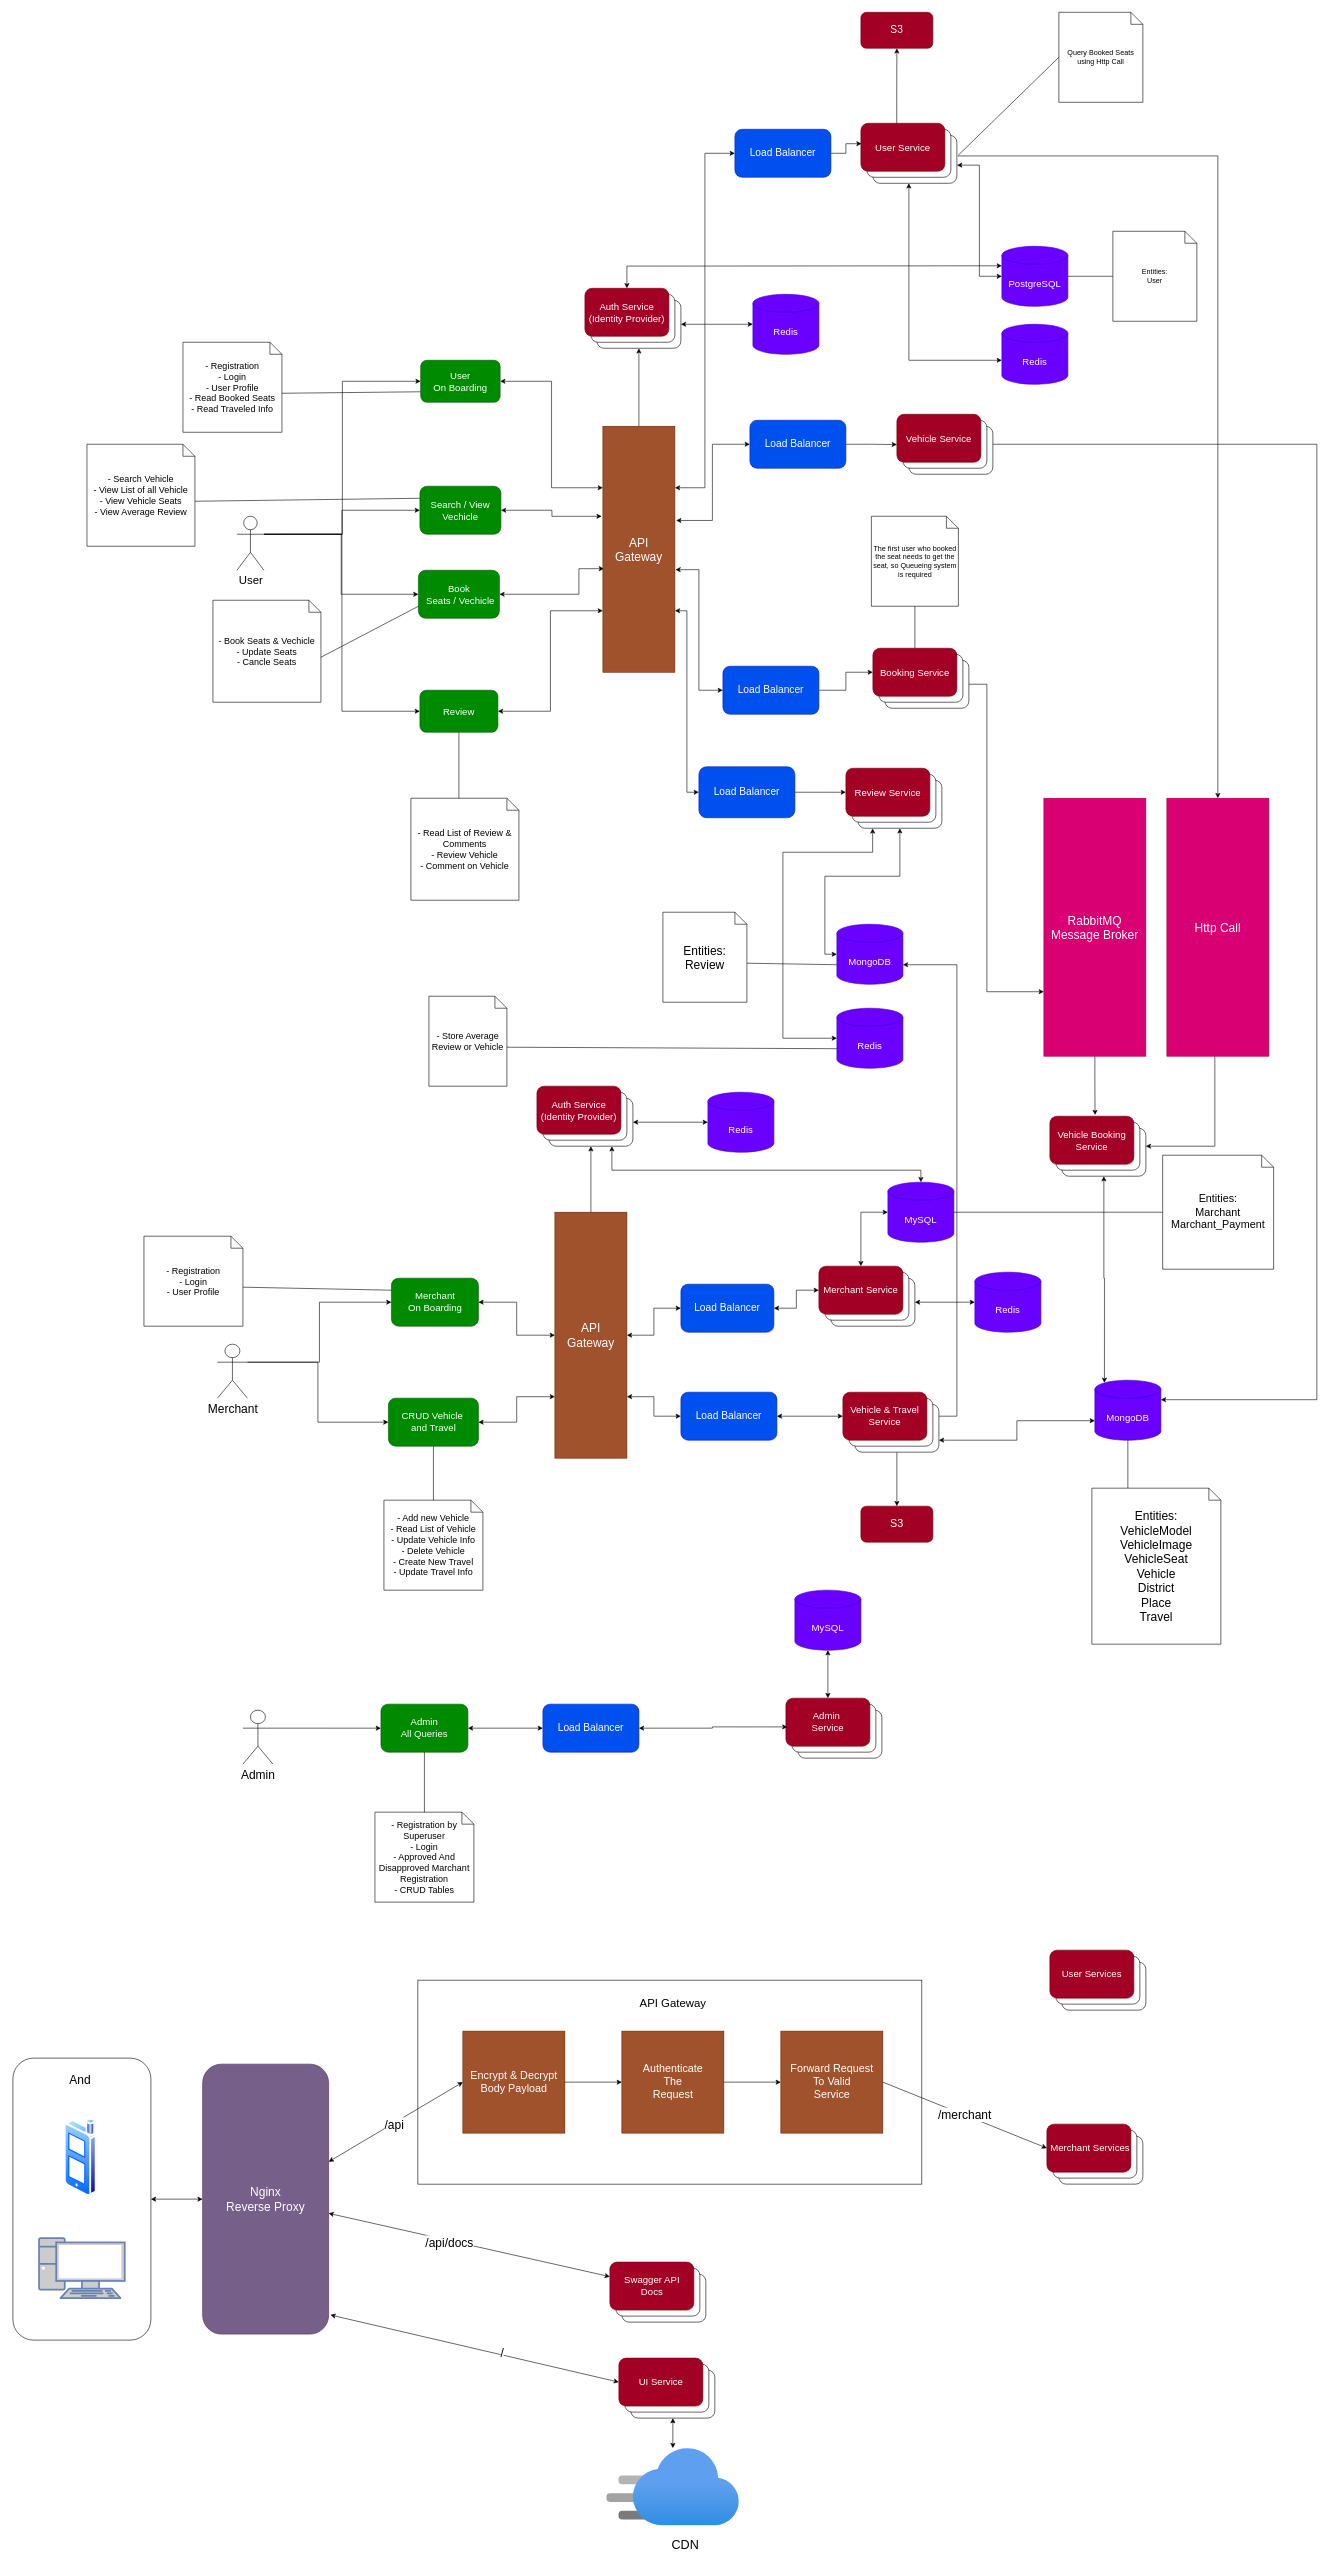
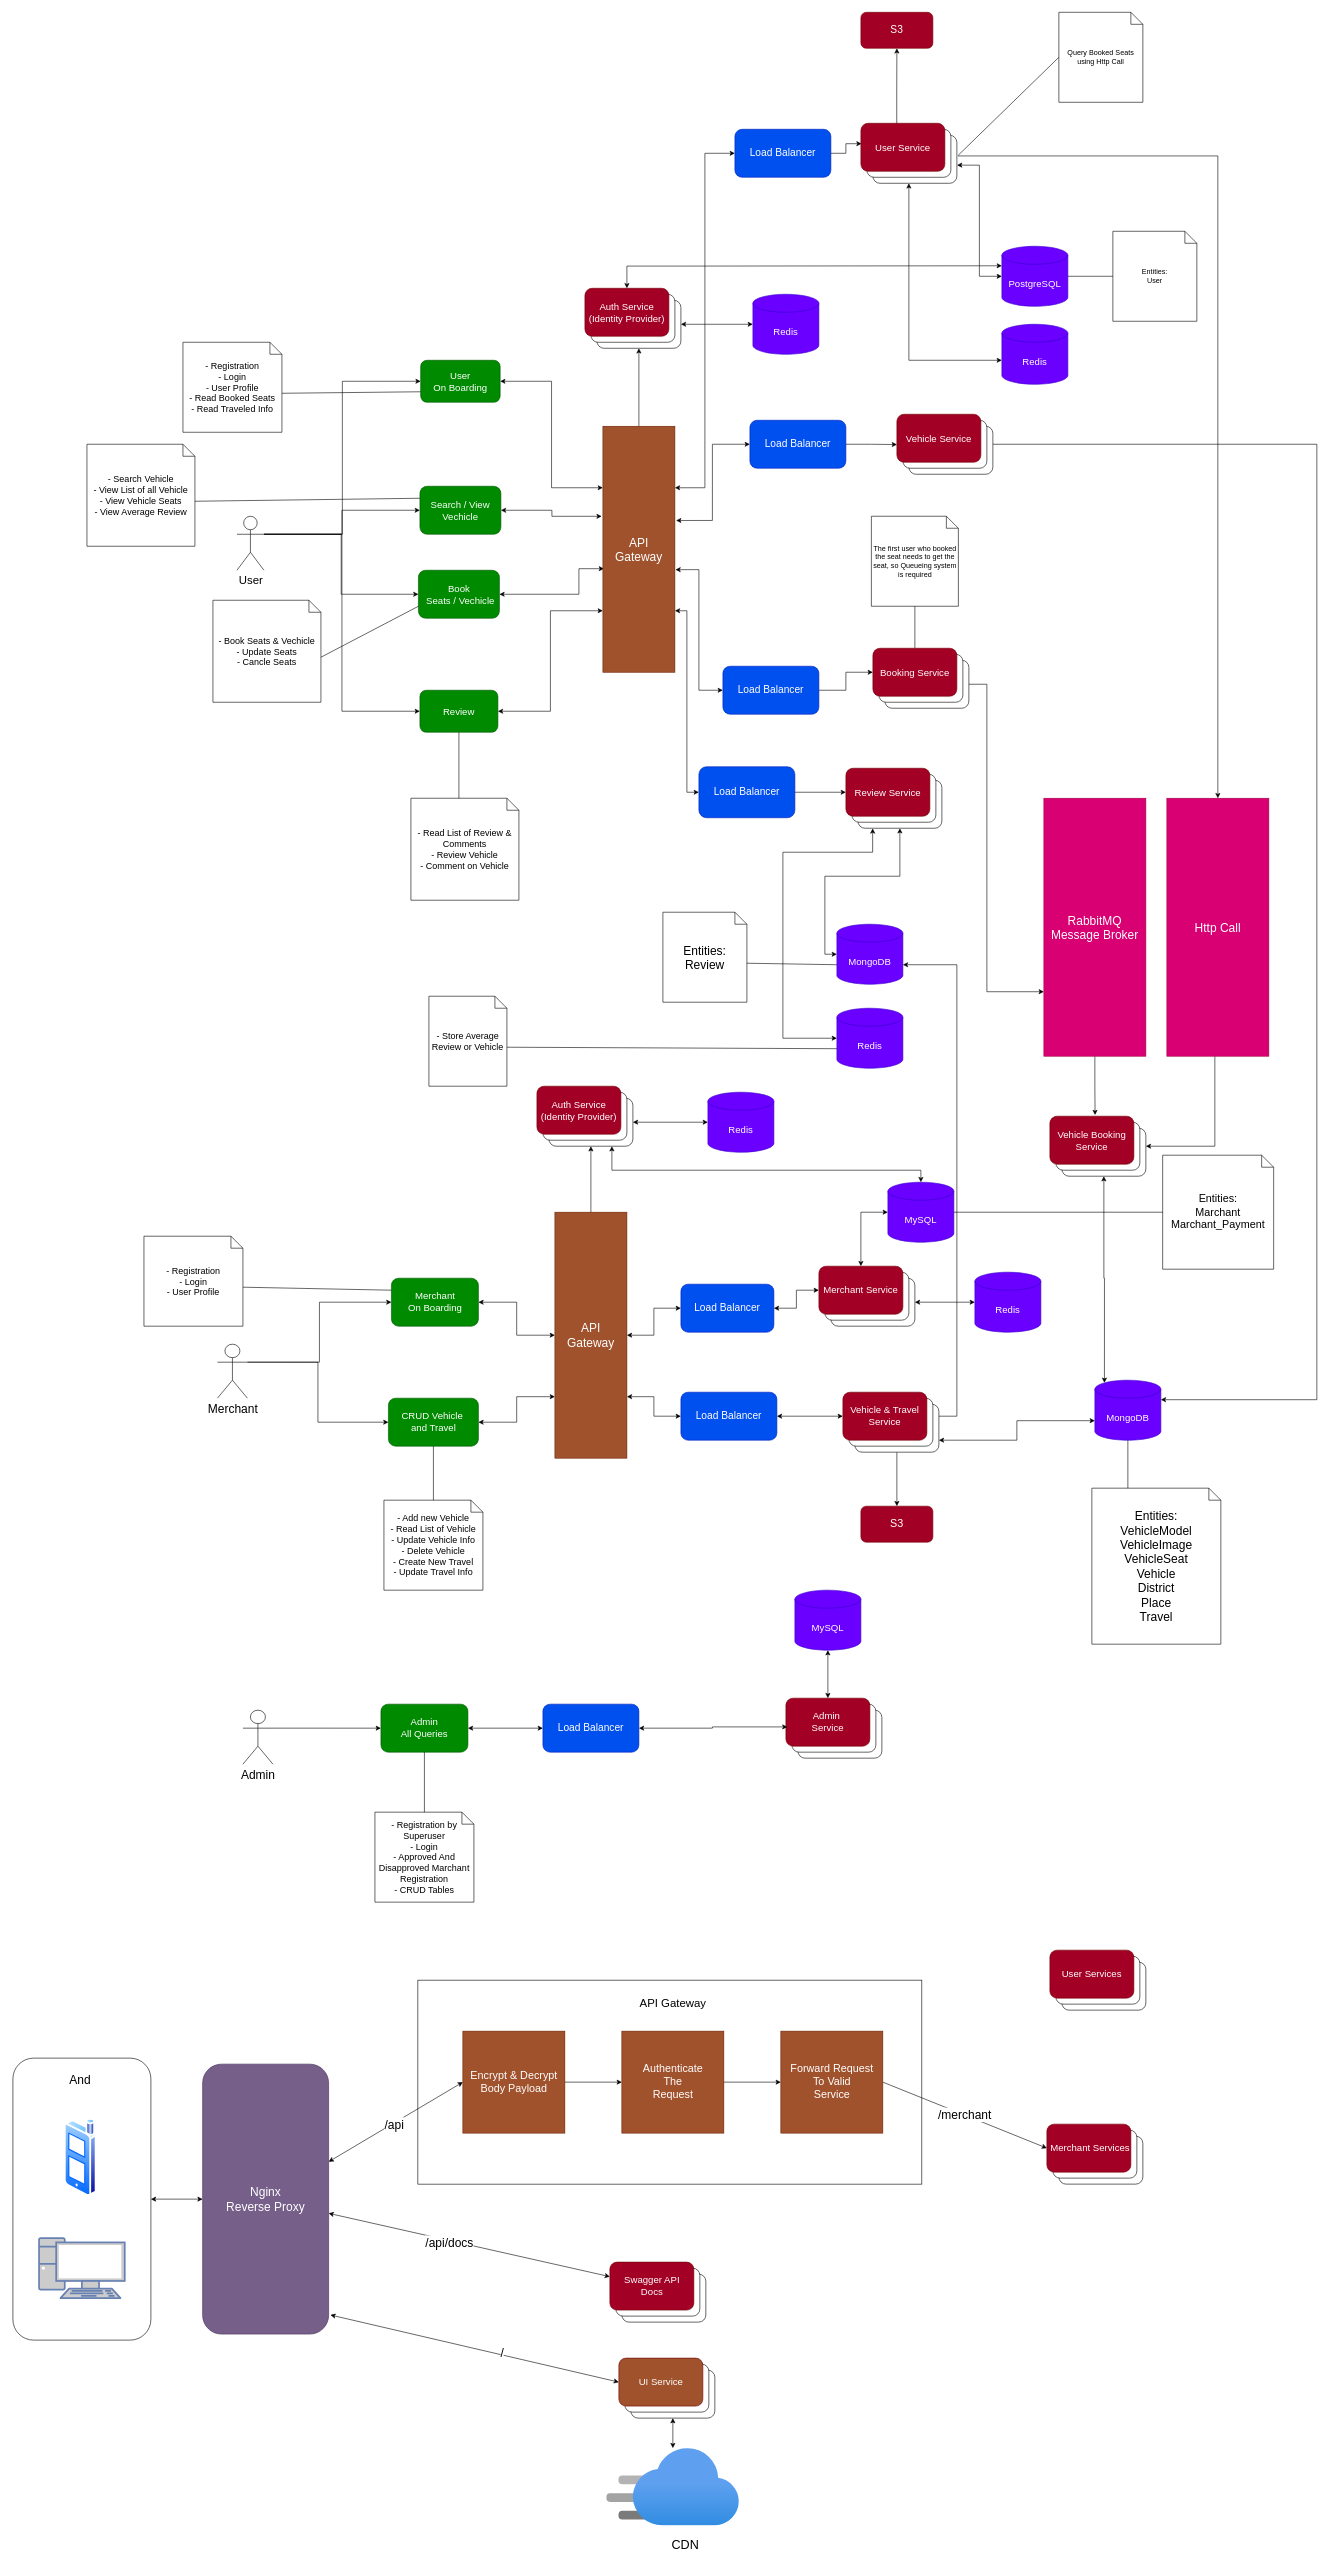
node "UI Service": fillcolor #a20025 -> #a0522d
